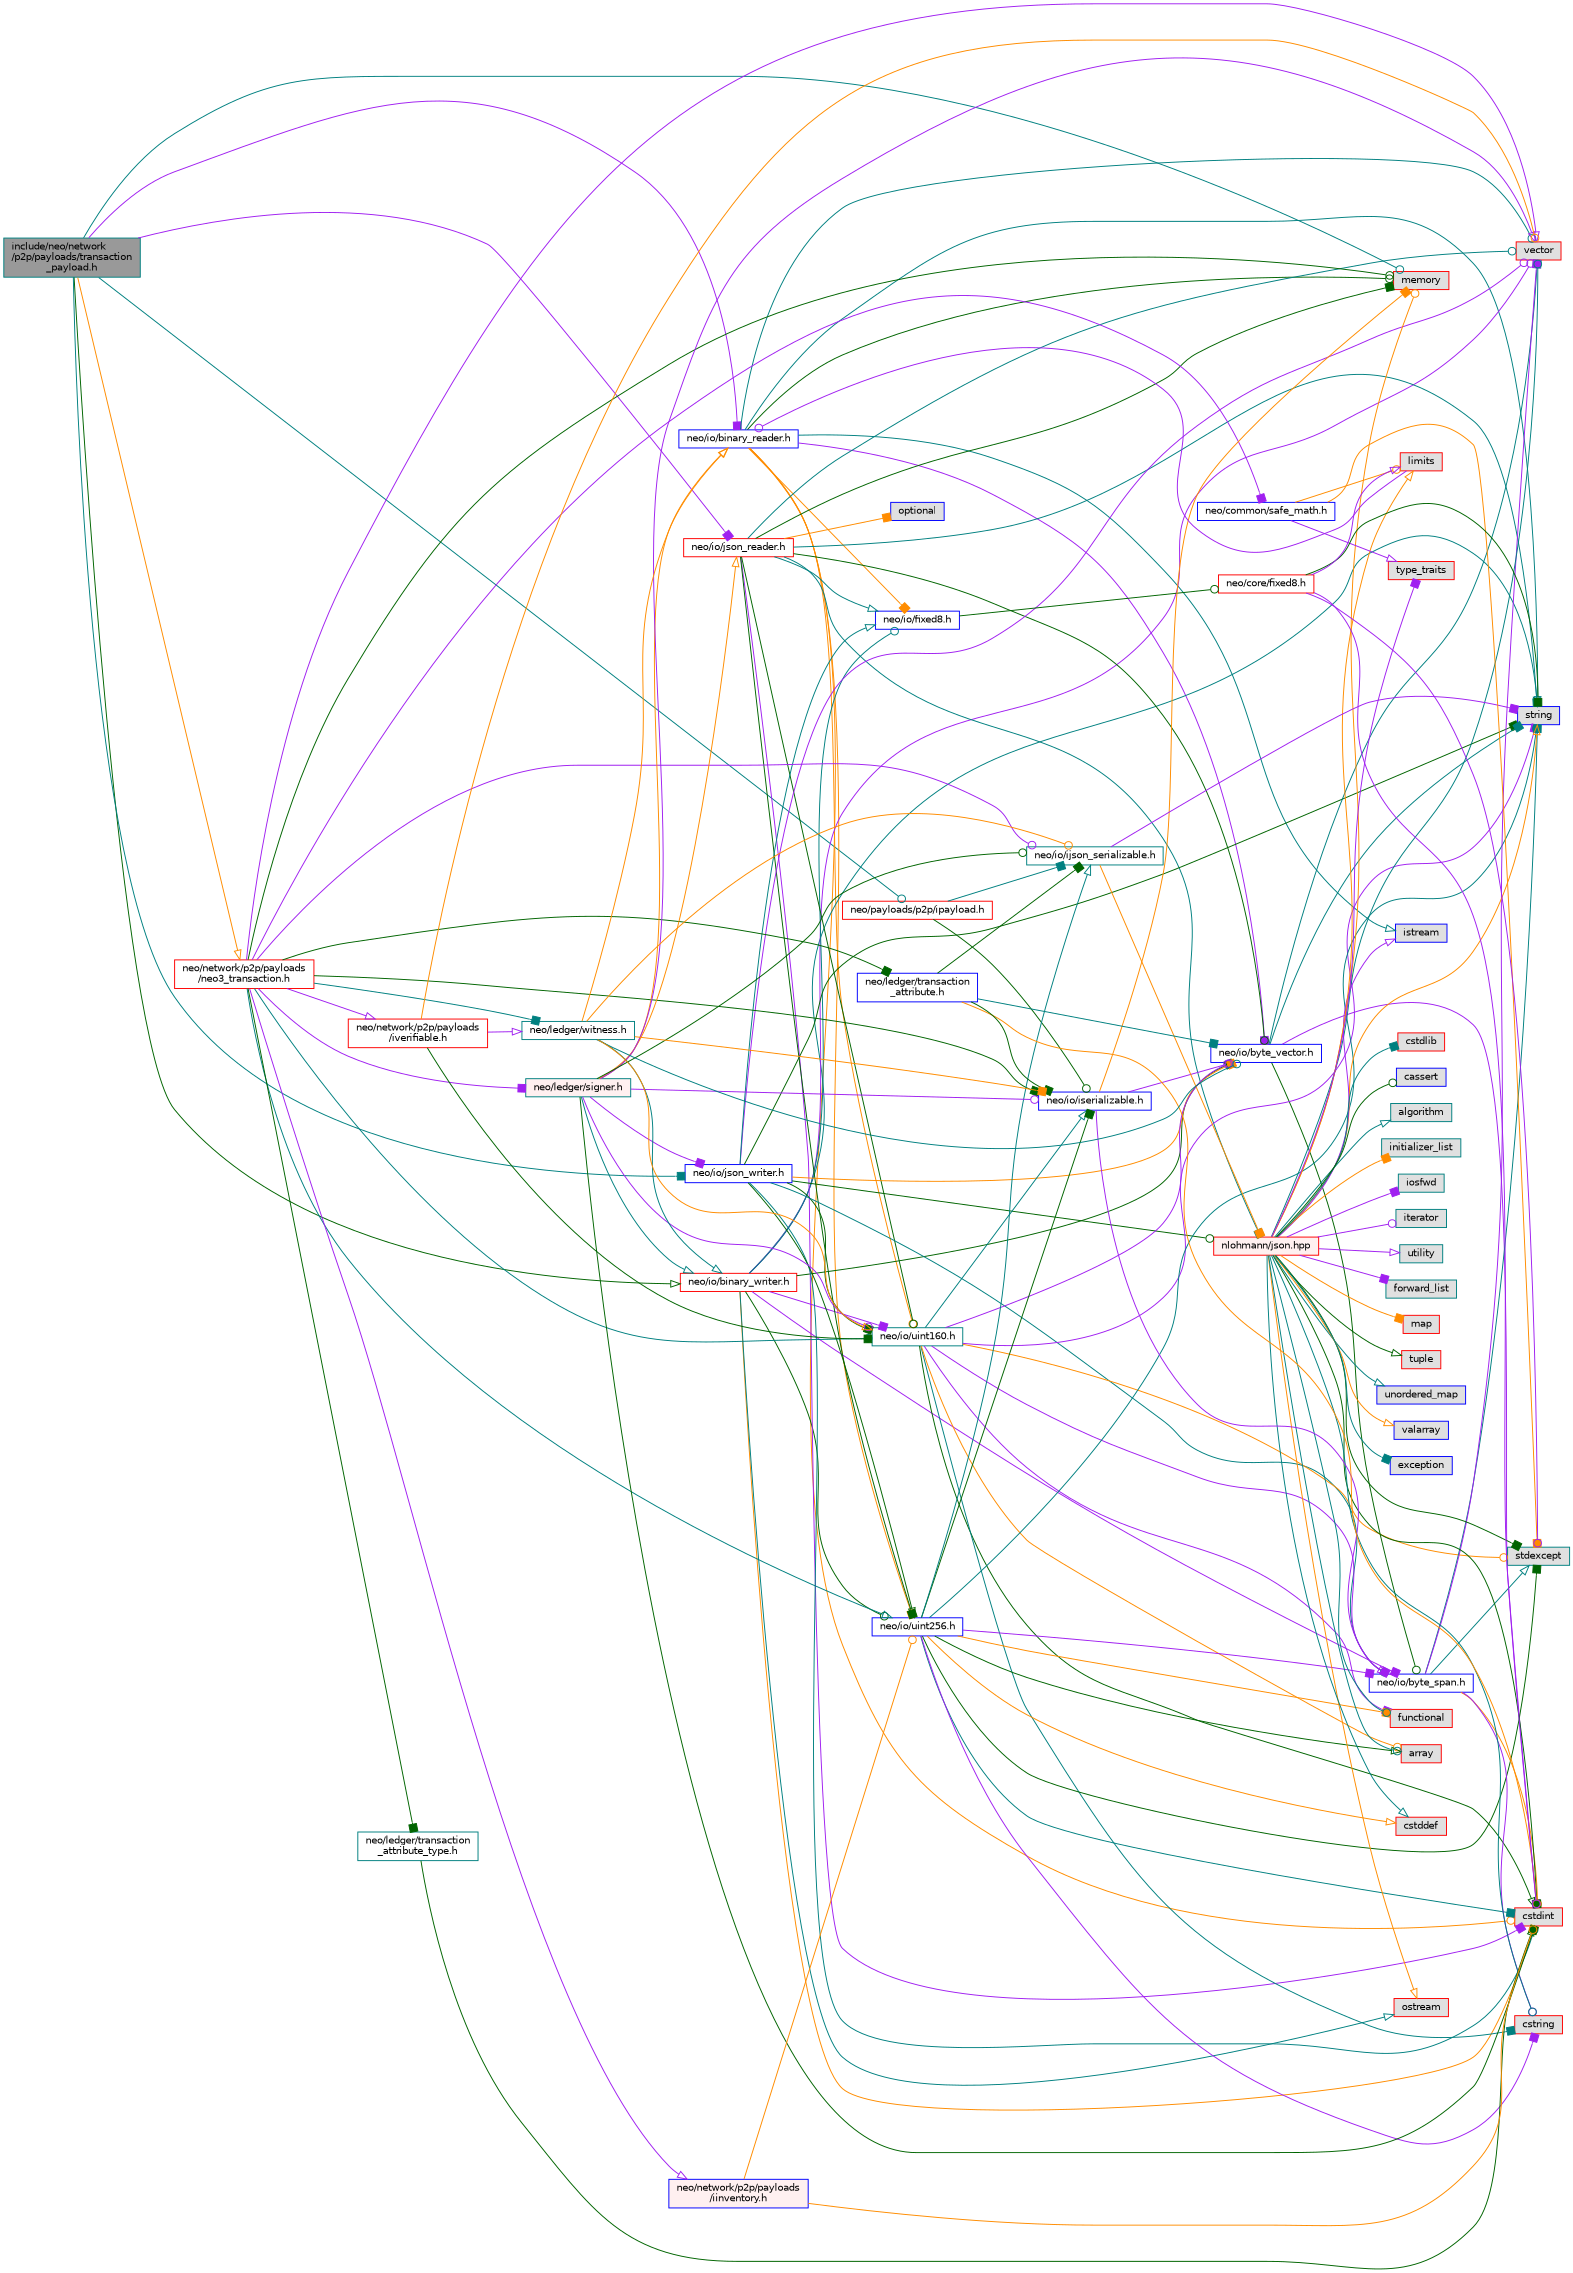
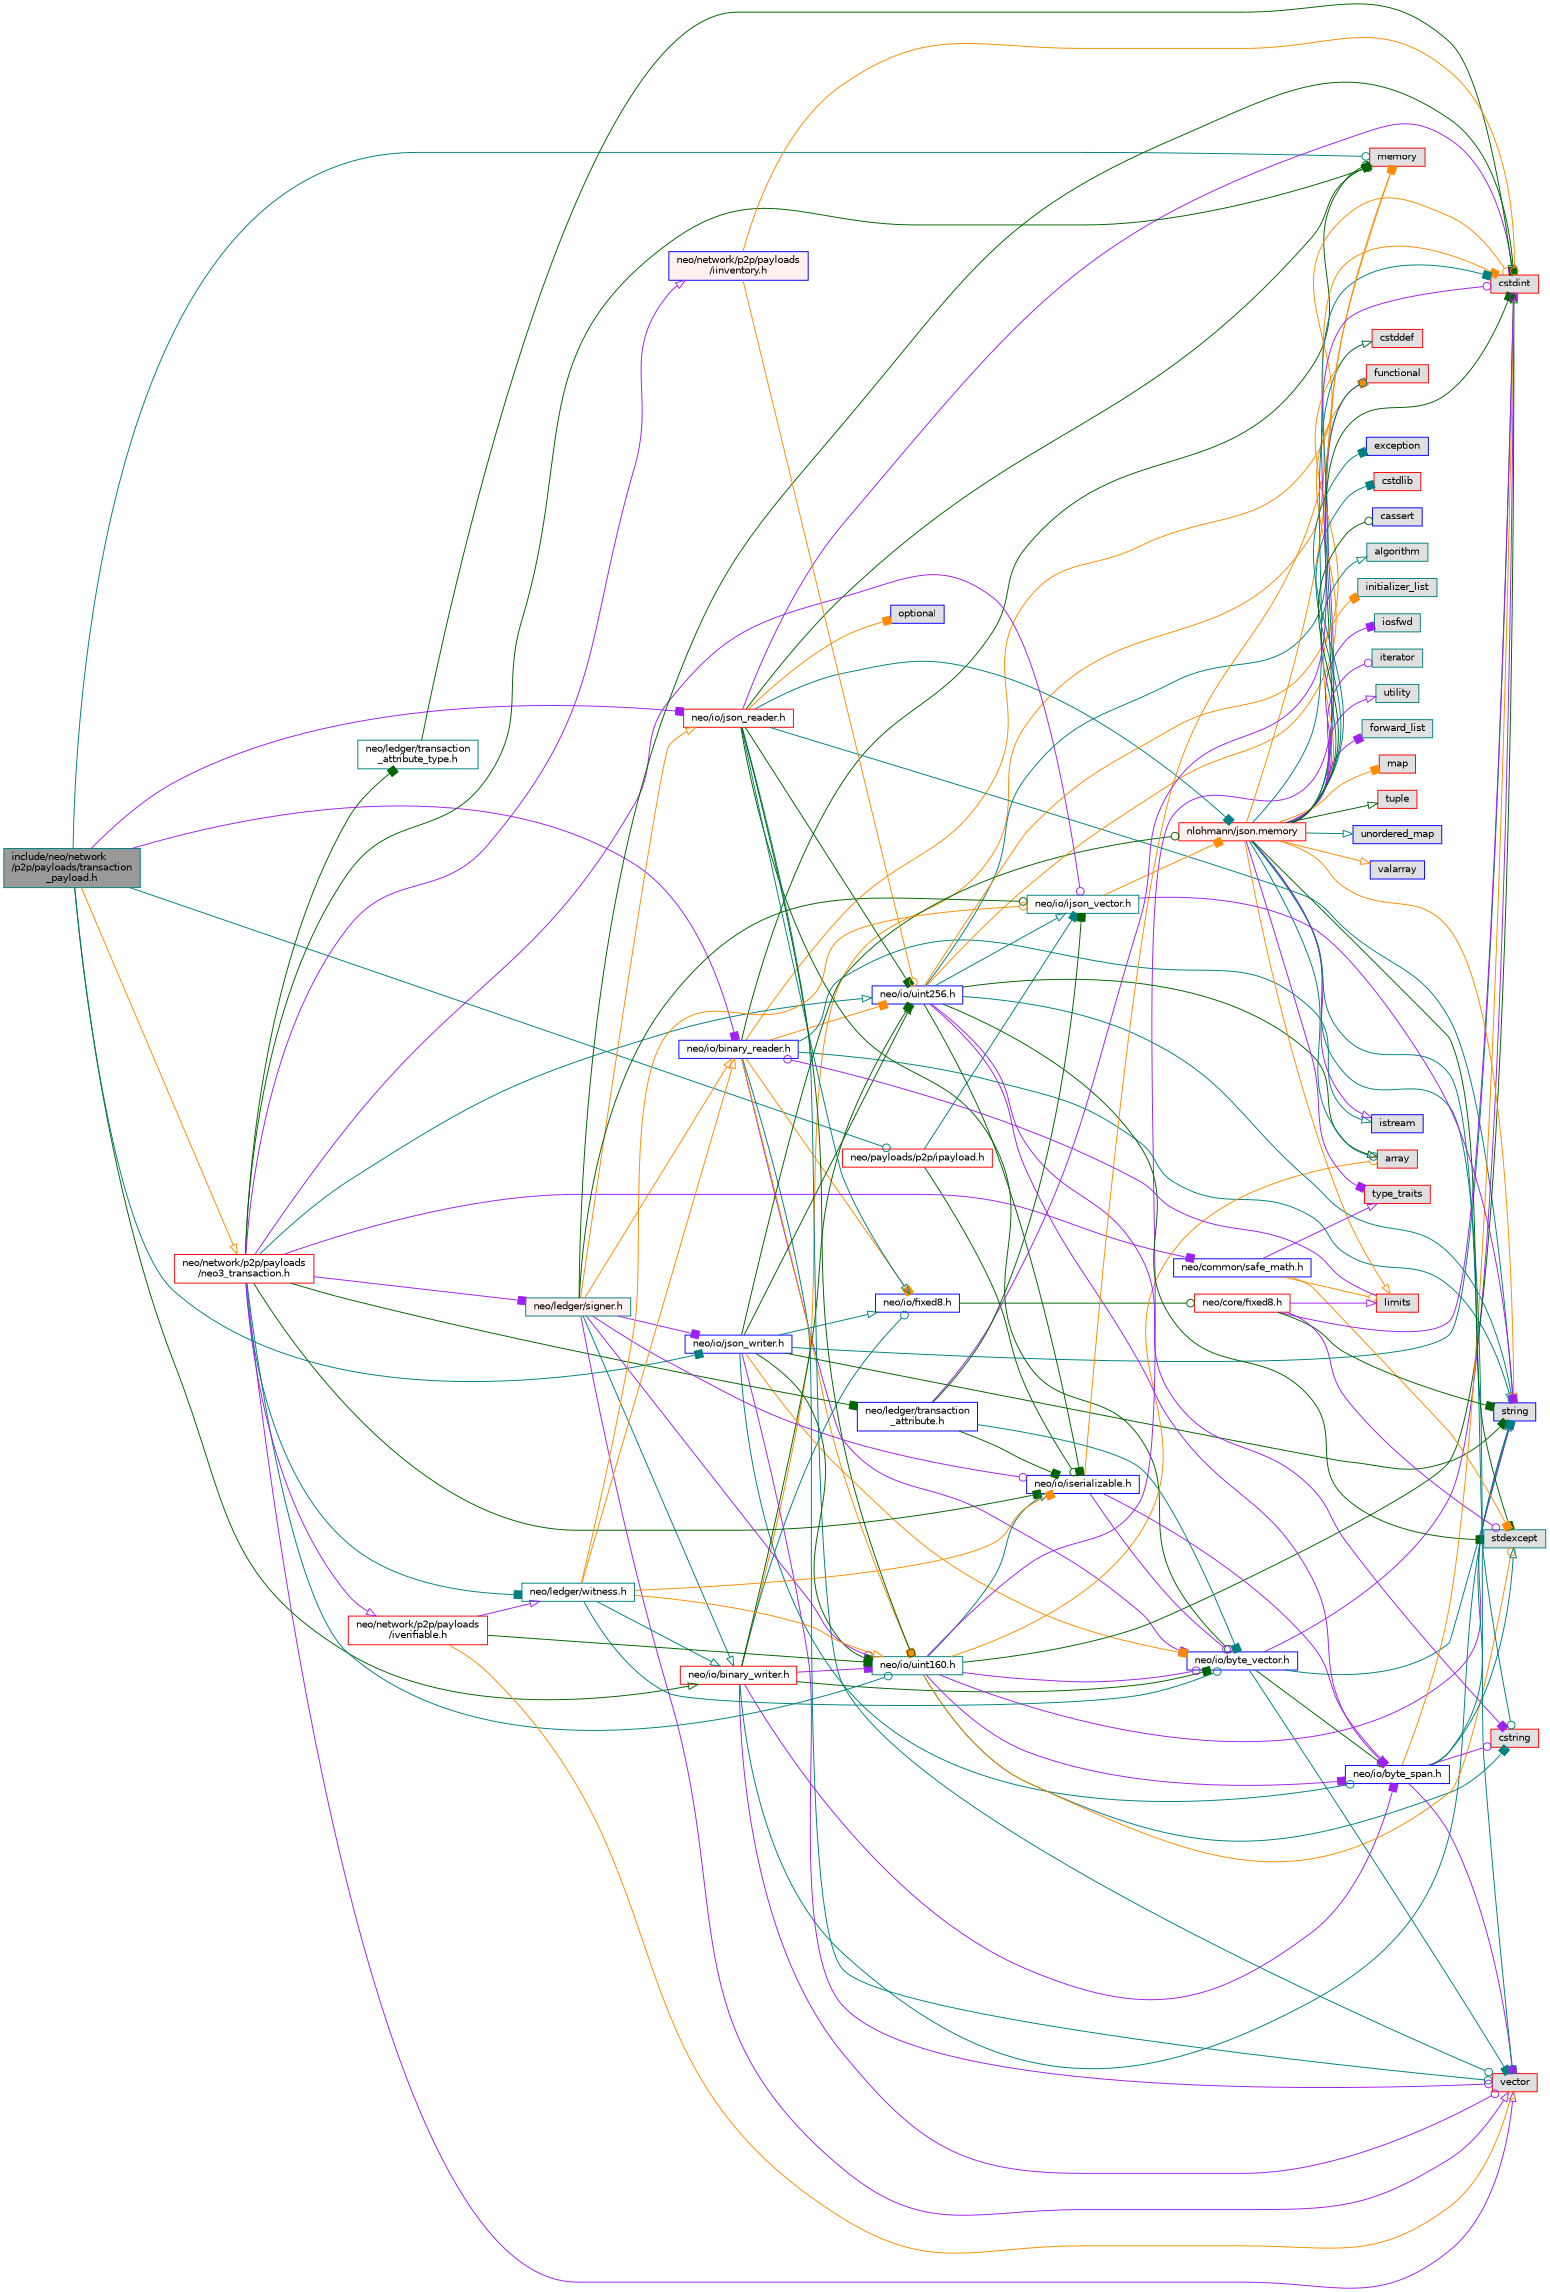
node "neo/io/ijson_serializable.h": label "neo/io/ijson_serializable.h" -> "neo/io/ijson_vector.h"
edge "neo/io/binary_reader.h" -> "neo/io/uint160.h": arrowhead odot -> box
node "nlohmann/json.hpp": label "nlohmann/json.hpp" -> "nlohmann/json.memory"
edge "neo/ledger/transaction _attribute.h" -> "cstdint": color darkorange -> purple
edge "neo/io/binary_writer.h" -> "neo/io/uint256.h": arrowhead odot -> box
node "ostream": removed
